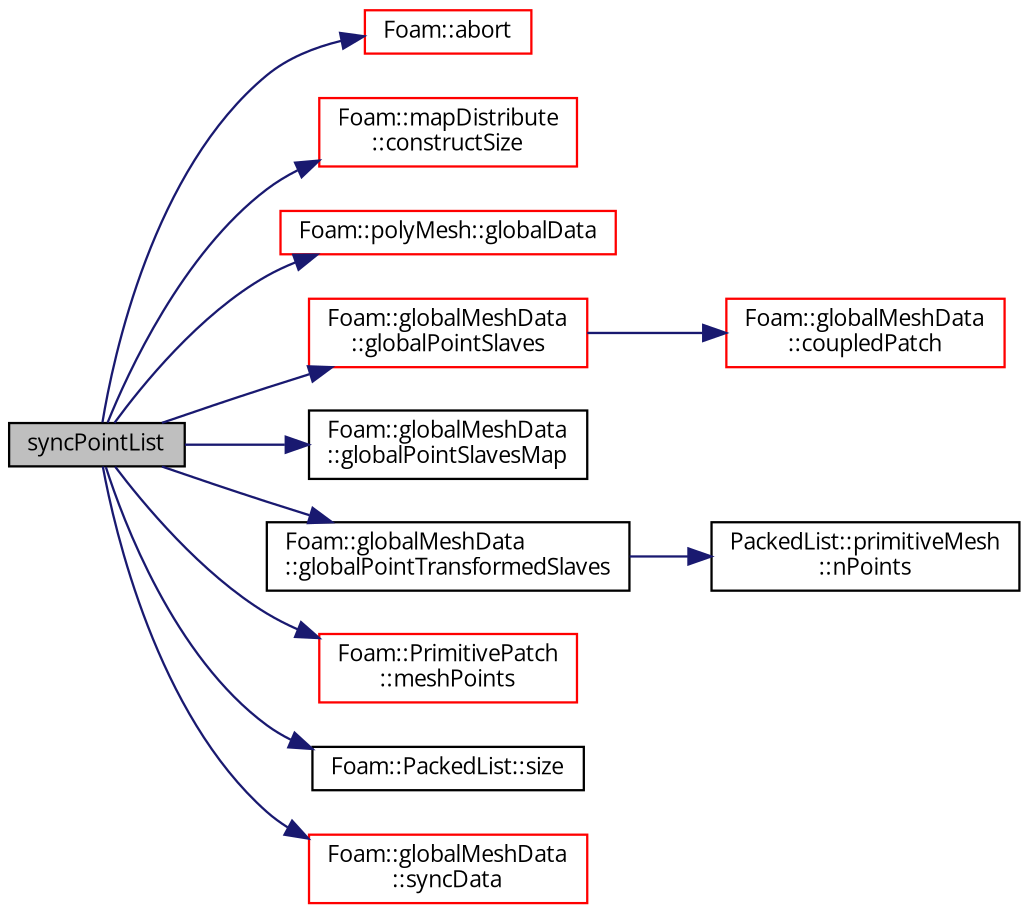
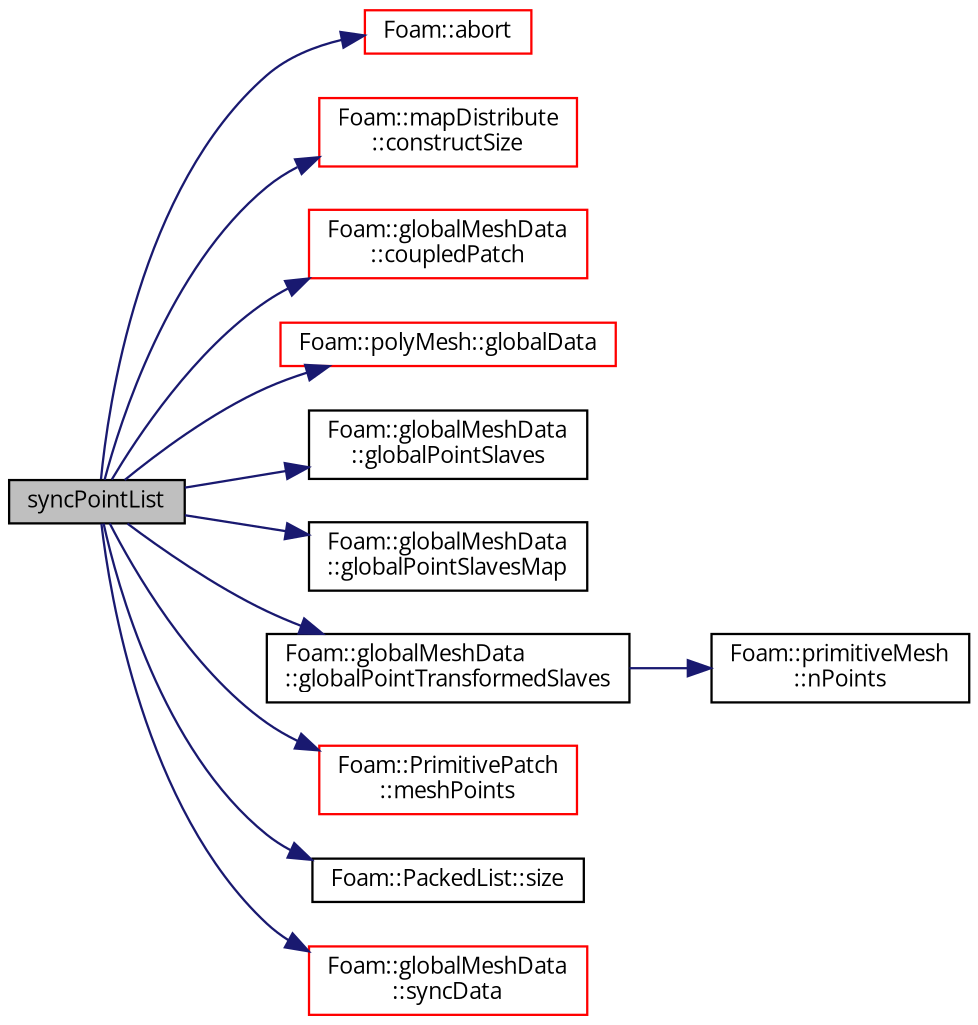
node "Foam::globalMeshData ::globalPointSlaves": color red -> black
edge "Foam::globalMeshData ::globalPointSlaves" -> "Foam::globalMeshData ::coupledPatch": now "syncPointList" -> "Foam::globalMeshData ::coupledPatch"
node "PackedList::primitiveMesh ::nPoints": label "PackedList::primitiveMesh ::nPoints" -> "Foam::primitiveMesh ::nPoints"
